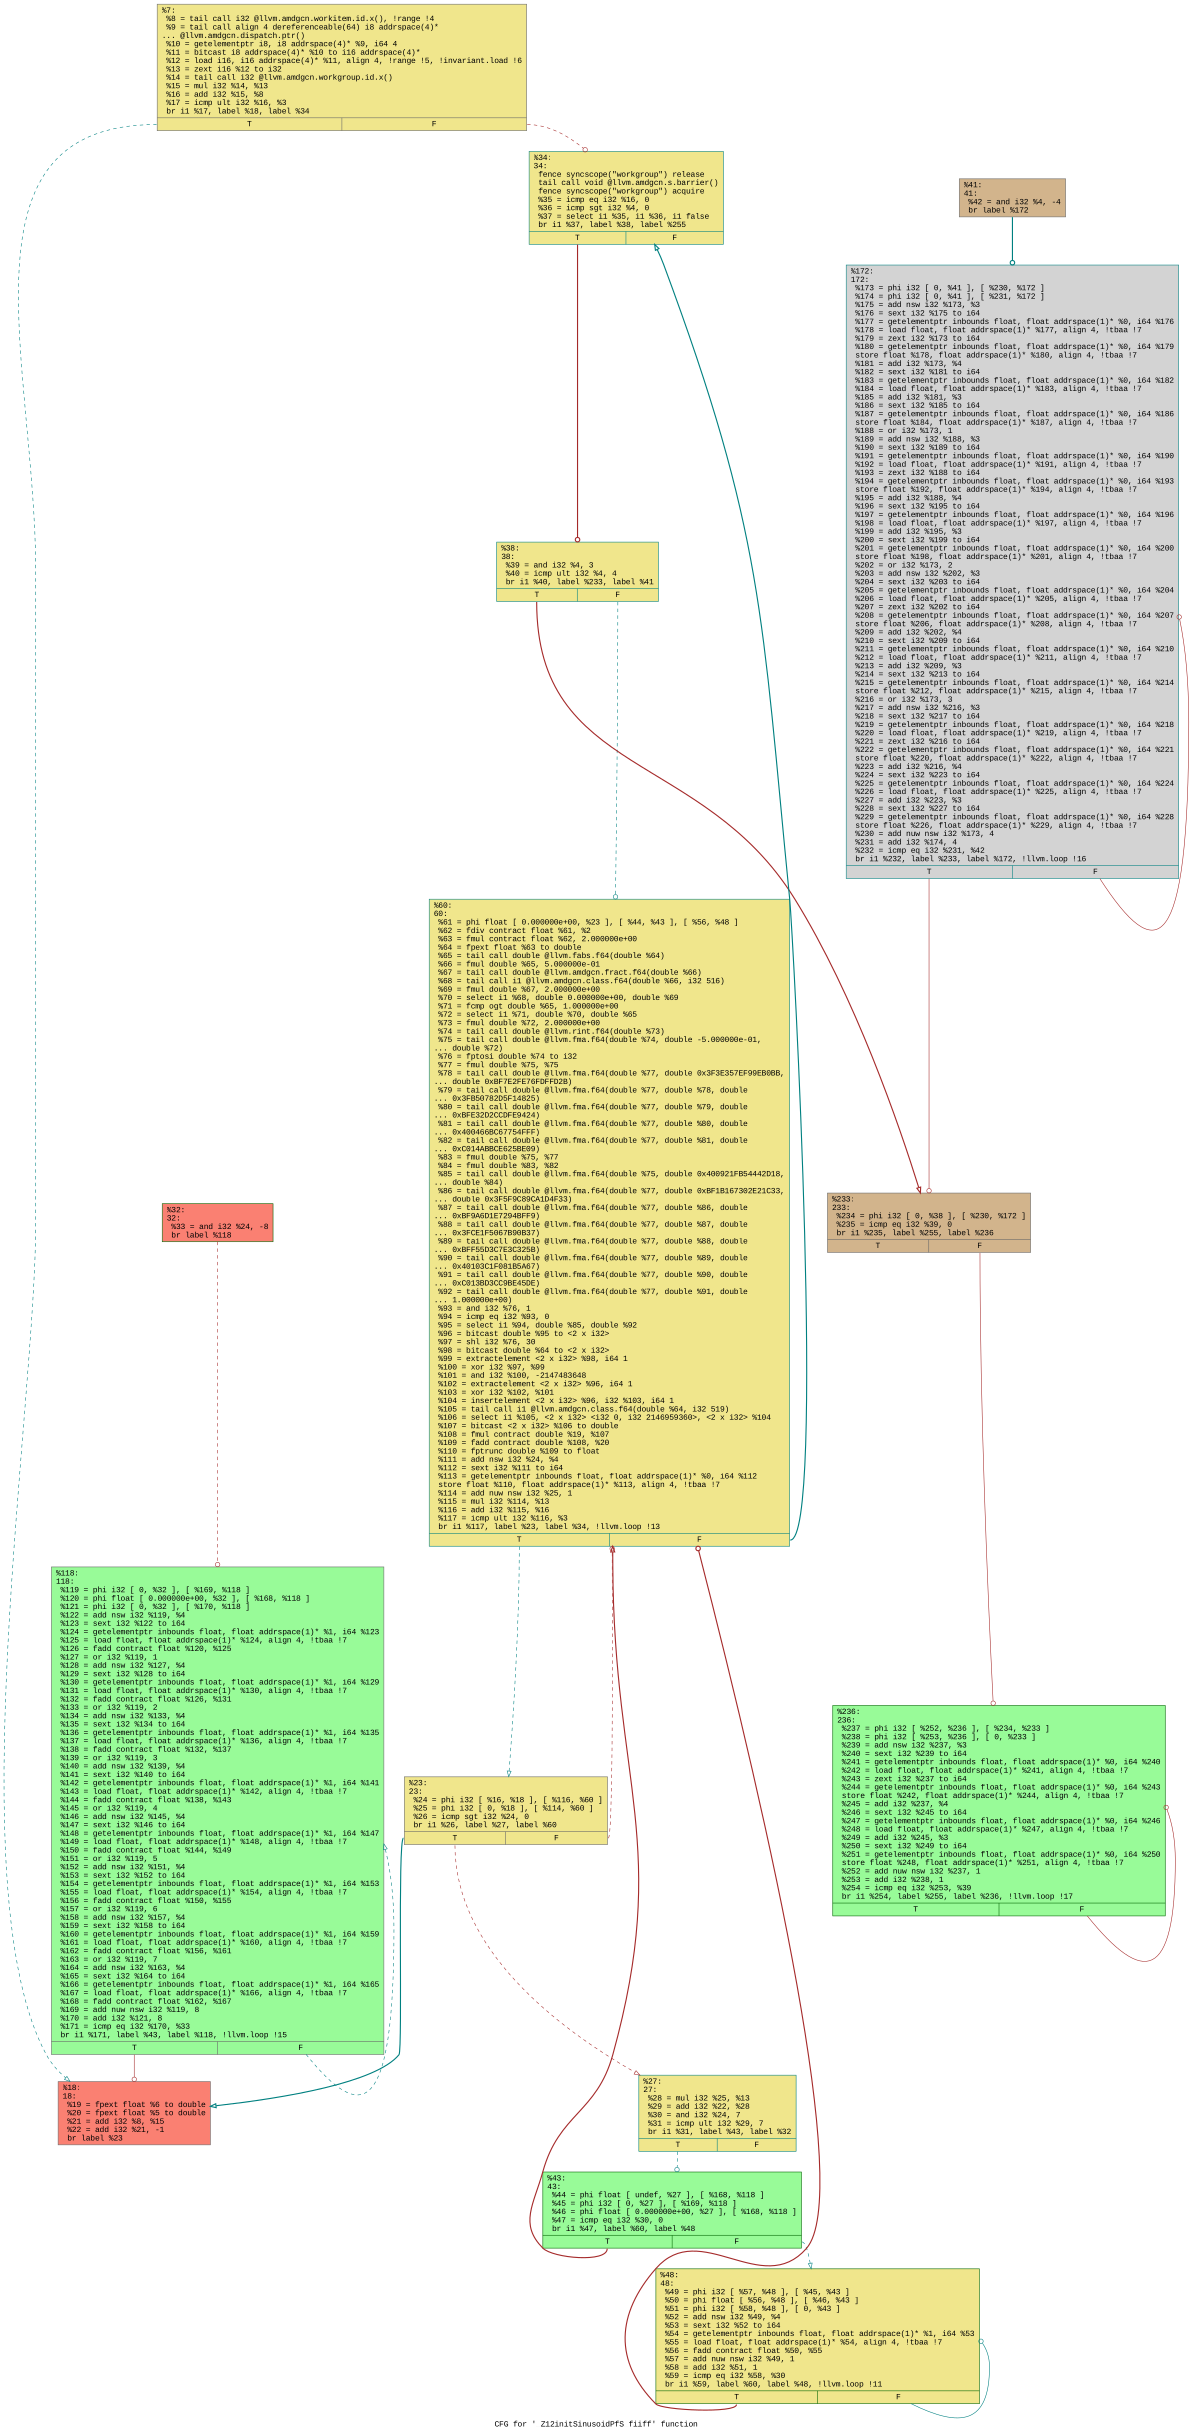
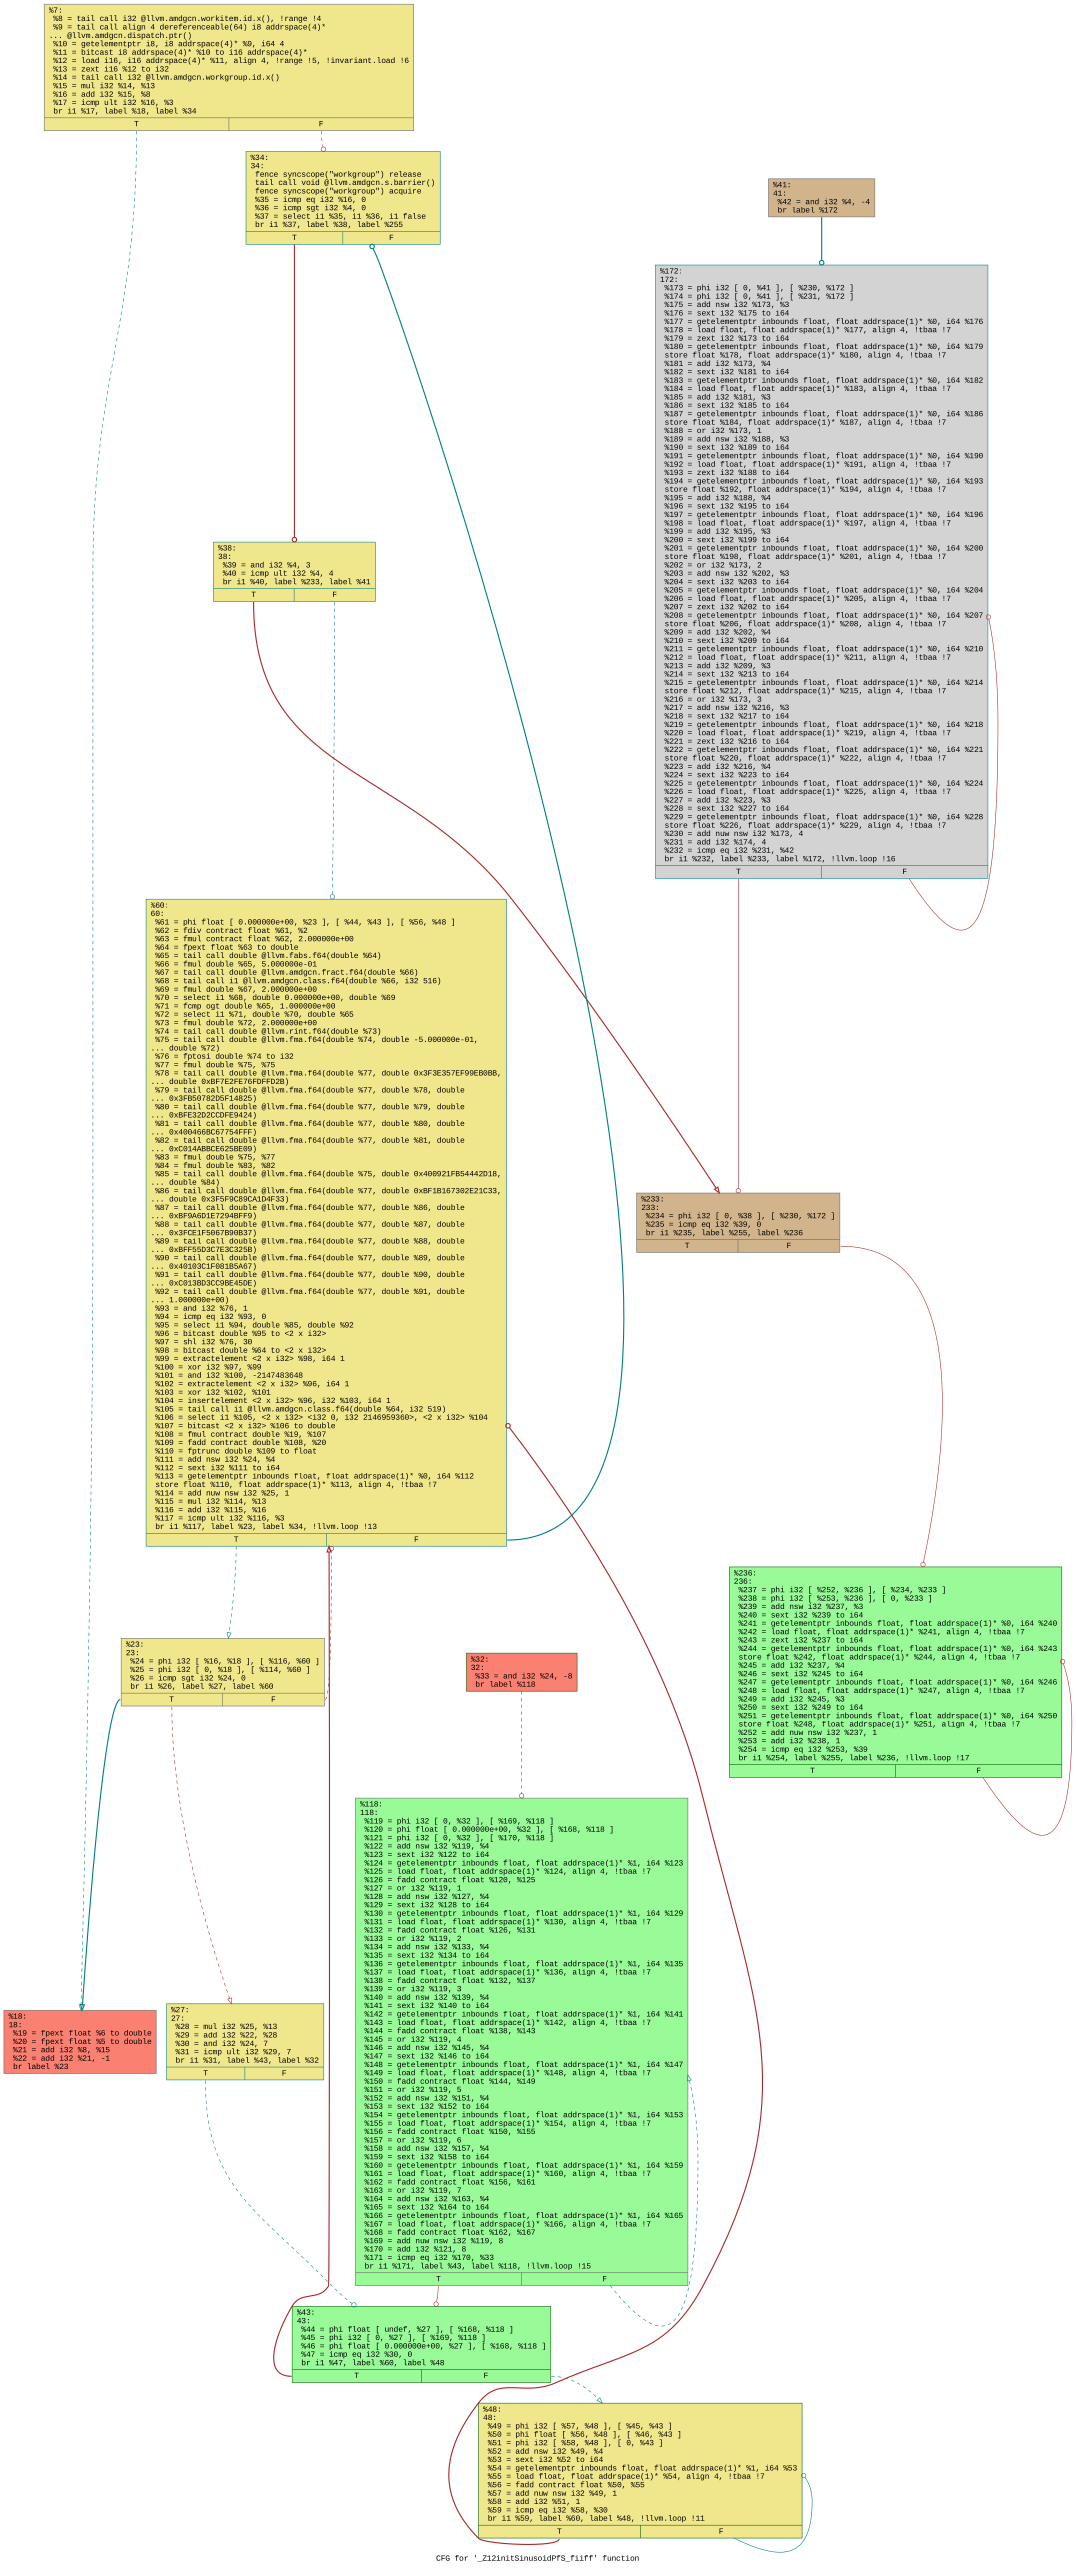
edge "%60:" -> "%34:": arrowhead onormal -> odot
edge "%118:" -> "%18:": now "%118:" -> "%43:"
